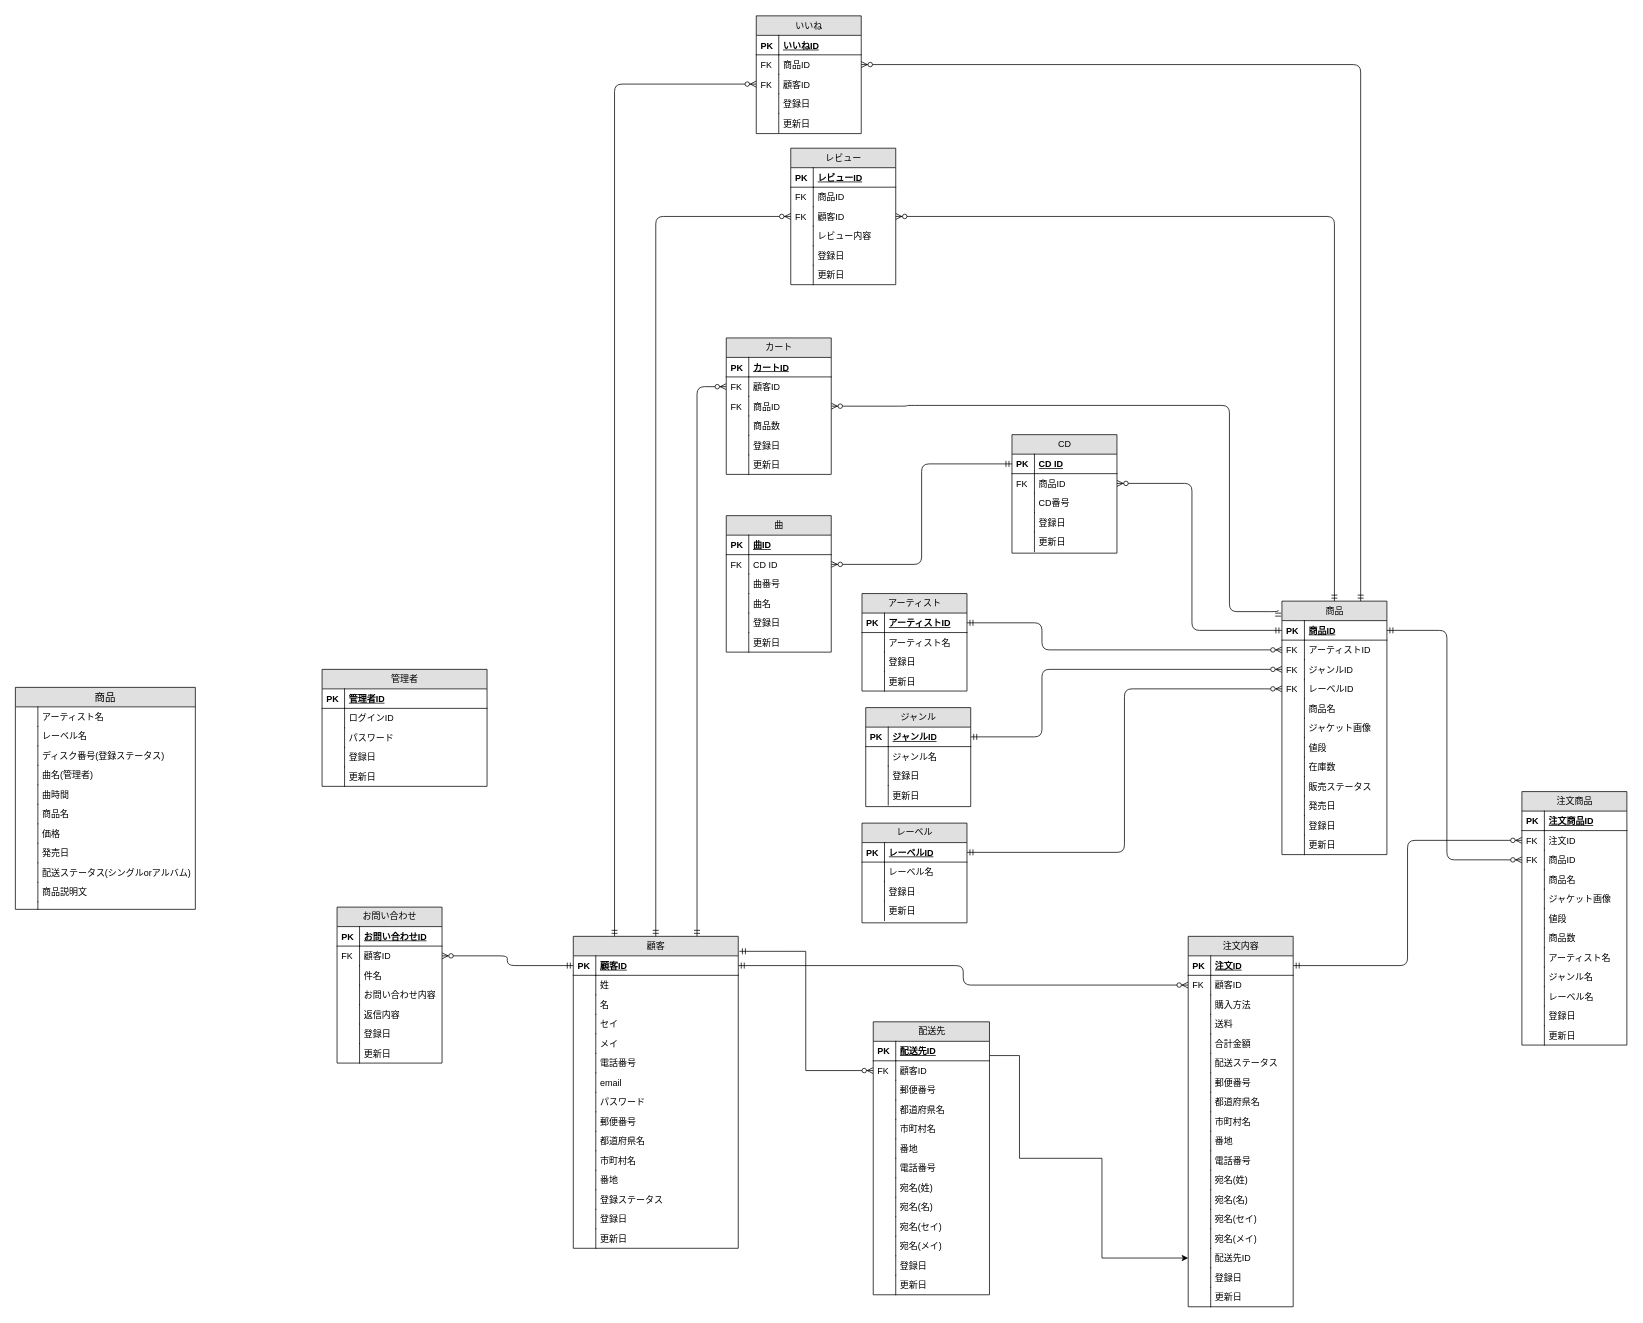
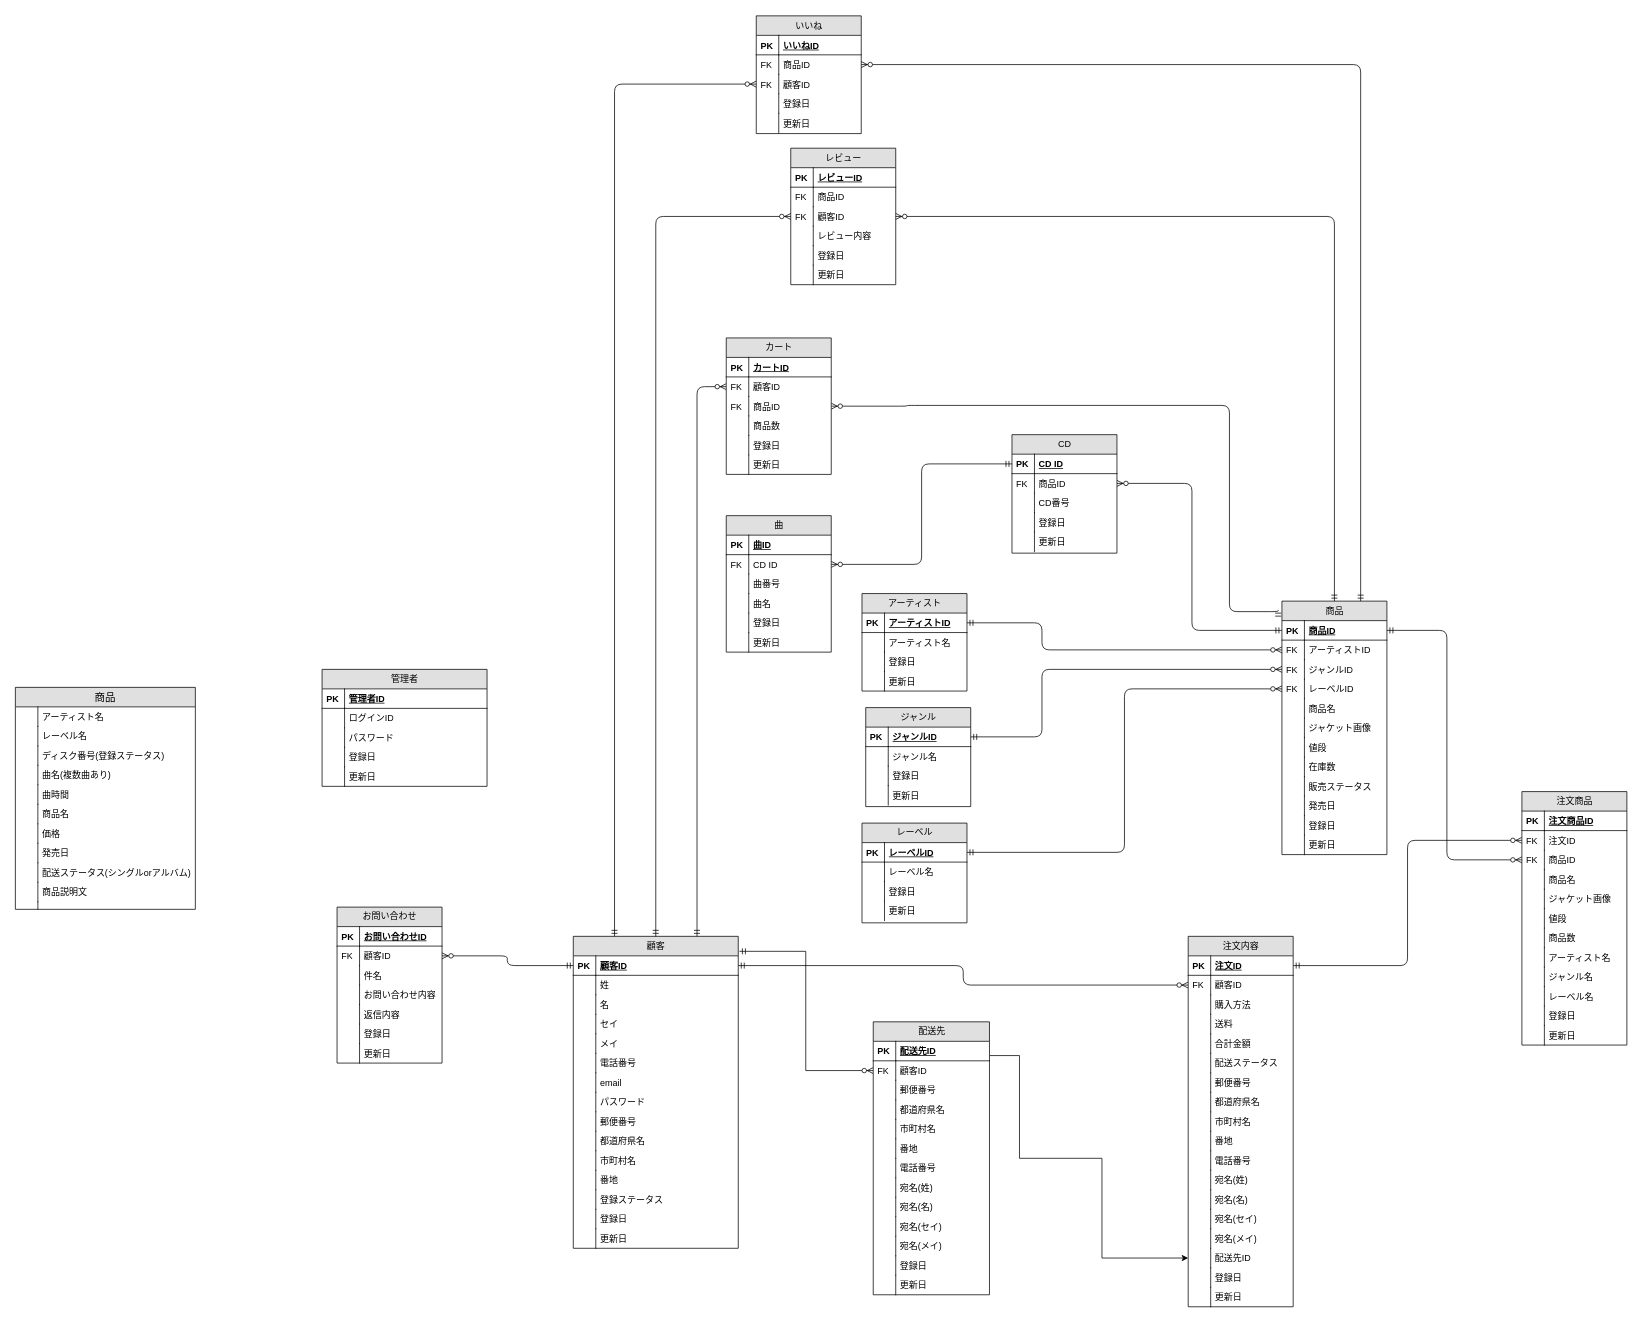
node "曲名(管理者)": label "曲名(管理者)" -> "曲名(複数曲あり)"
